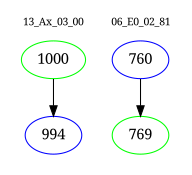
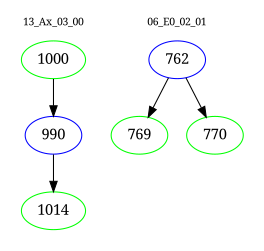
cluster "06_E0_02_81": label "06_E0_02_81" -> "06_E0_02_01"
node "760": label "760" -> "762"
node "994": label "994" -> "990"
node "770": added
node "1014": added
